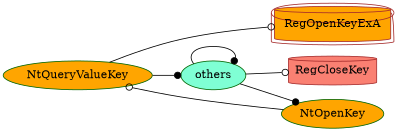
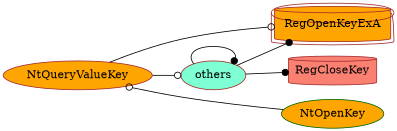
edge "others" -> "RegCloseKey": arrowhead odot -> dot
node "NtQueryValueKey": color darkgreen -> brown
edge "NtQueryValueKey" -> "others": arrowhead dot -> odot
node "others": color darkgreen -> brown
edge "others" -> "NtOpenKey": now "others" -> "RegOpenKeyExA"
